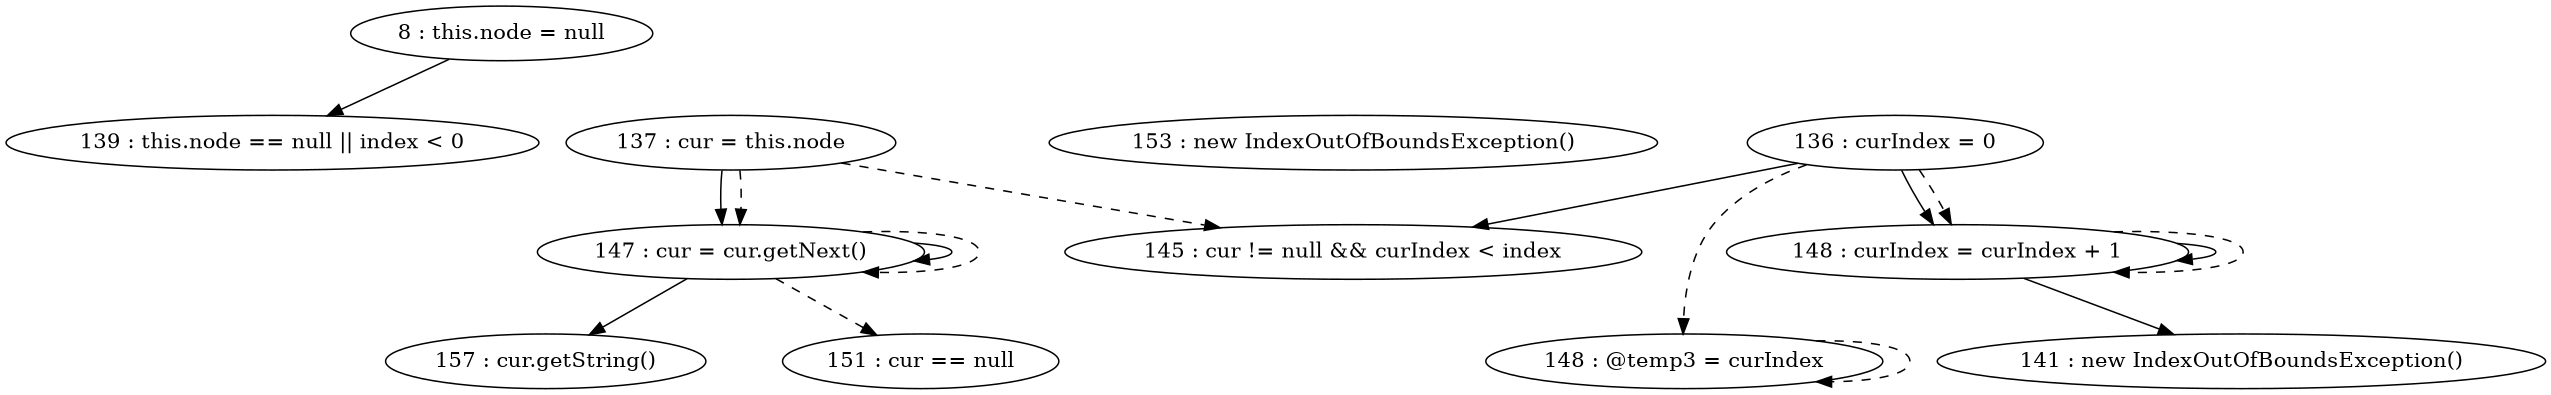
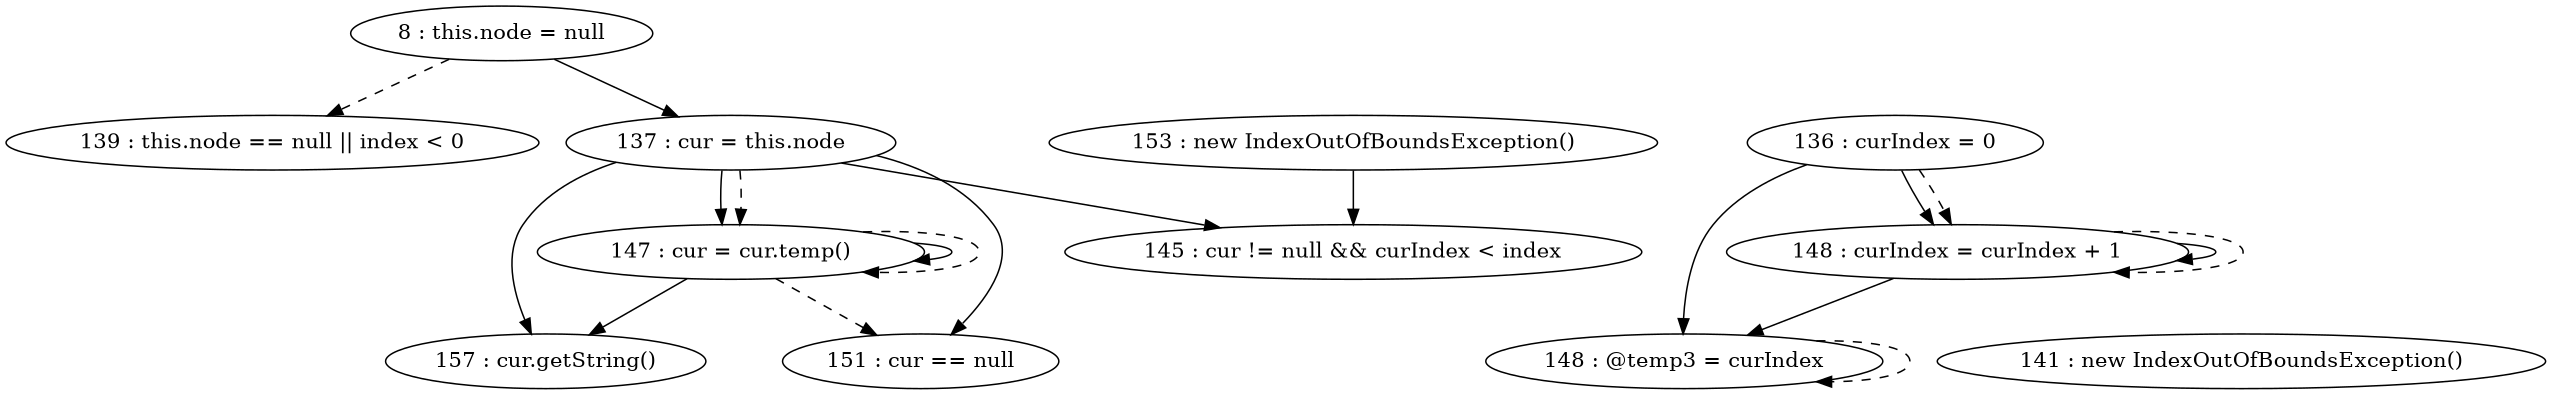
edge "8 : this.node = null" -> "139 : this.node == null || index < 0": style solid -> dashed
edge "8 : this.node = null" -> "137 : cur = this.node": added
edge "137 : cur = this.node" -> "145 : cur != null && curIndex < index": style dashed -> solid
edge "136 : curIndex = 0" -> "145 : cur != null && curIndex < index": now "153 : new IndexOutOfBoundsException()" -> "145 : cur != null && curIndex < index"
edge "137 : cur = this.node" -> "151 : cur == null": added
edge "137 : cur = this.node" -> "157 : cur.getString()": added
edge "136 : curIndex = 0" -> "148 : @temp3 = curIndex": style dashed -> solid
node "147 : cur = cur.getNext()": label "147 : cur = cur.getNext()" -> "147 : cur = cur.temp()"
edge "148 : curIndex = curIndex + 1" -> "141 : new IndexOutOfBoundsException()": now "148 : curIndex = curIndex + 1" -> "148 : @temp3 = curIndex"
